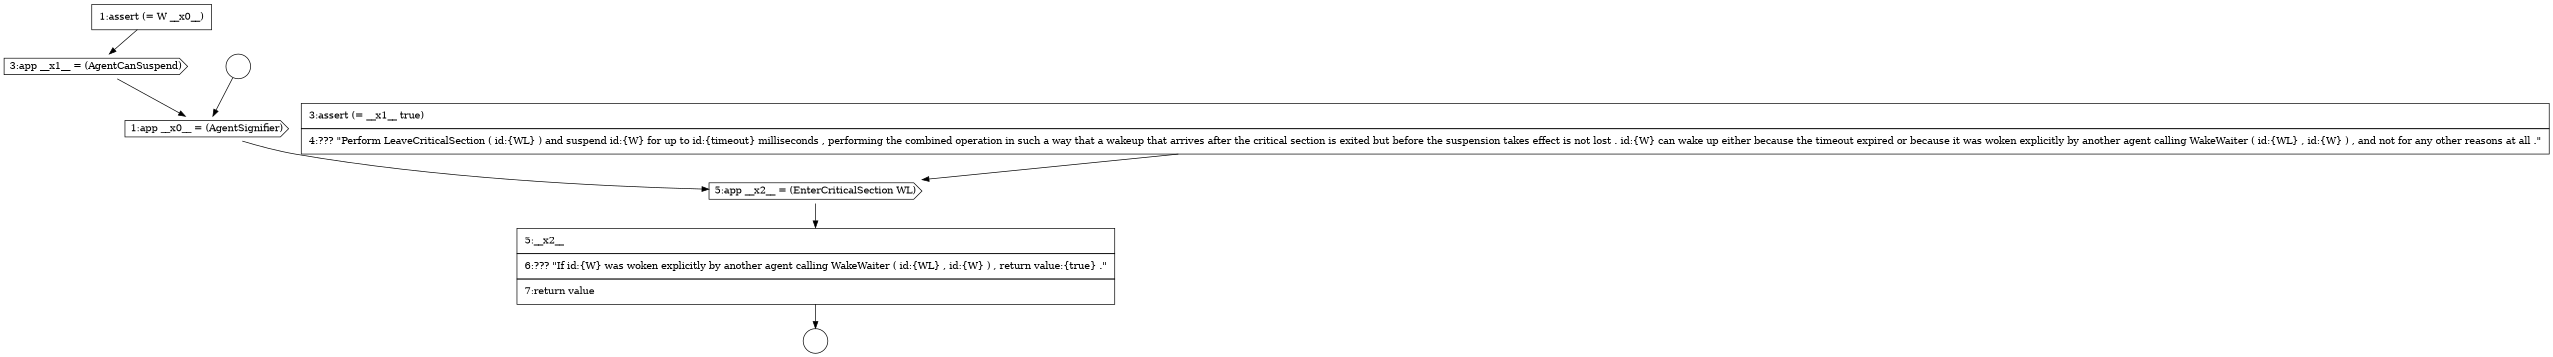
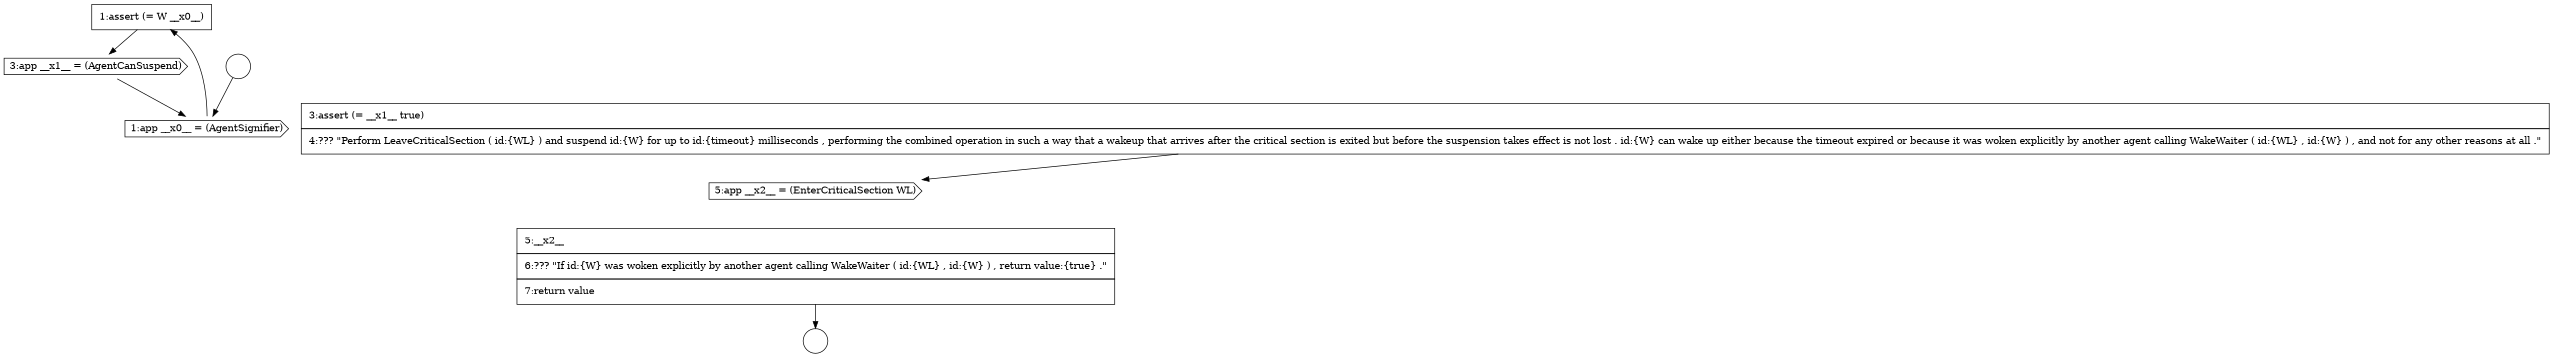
edge "1:app __x0__ = (AgentSignifier)" -> "5:app __x2__ = (EnterCriticalSection WL)": now "1:app __x0__ = (AgentSignifier)" -> "1:assert (= W __x0__)"
edge "5:app __x2__ = (EnterCriticalSection WL)" -> "5:__x2__": removed
